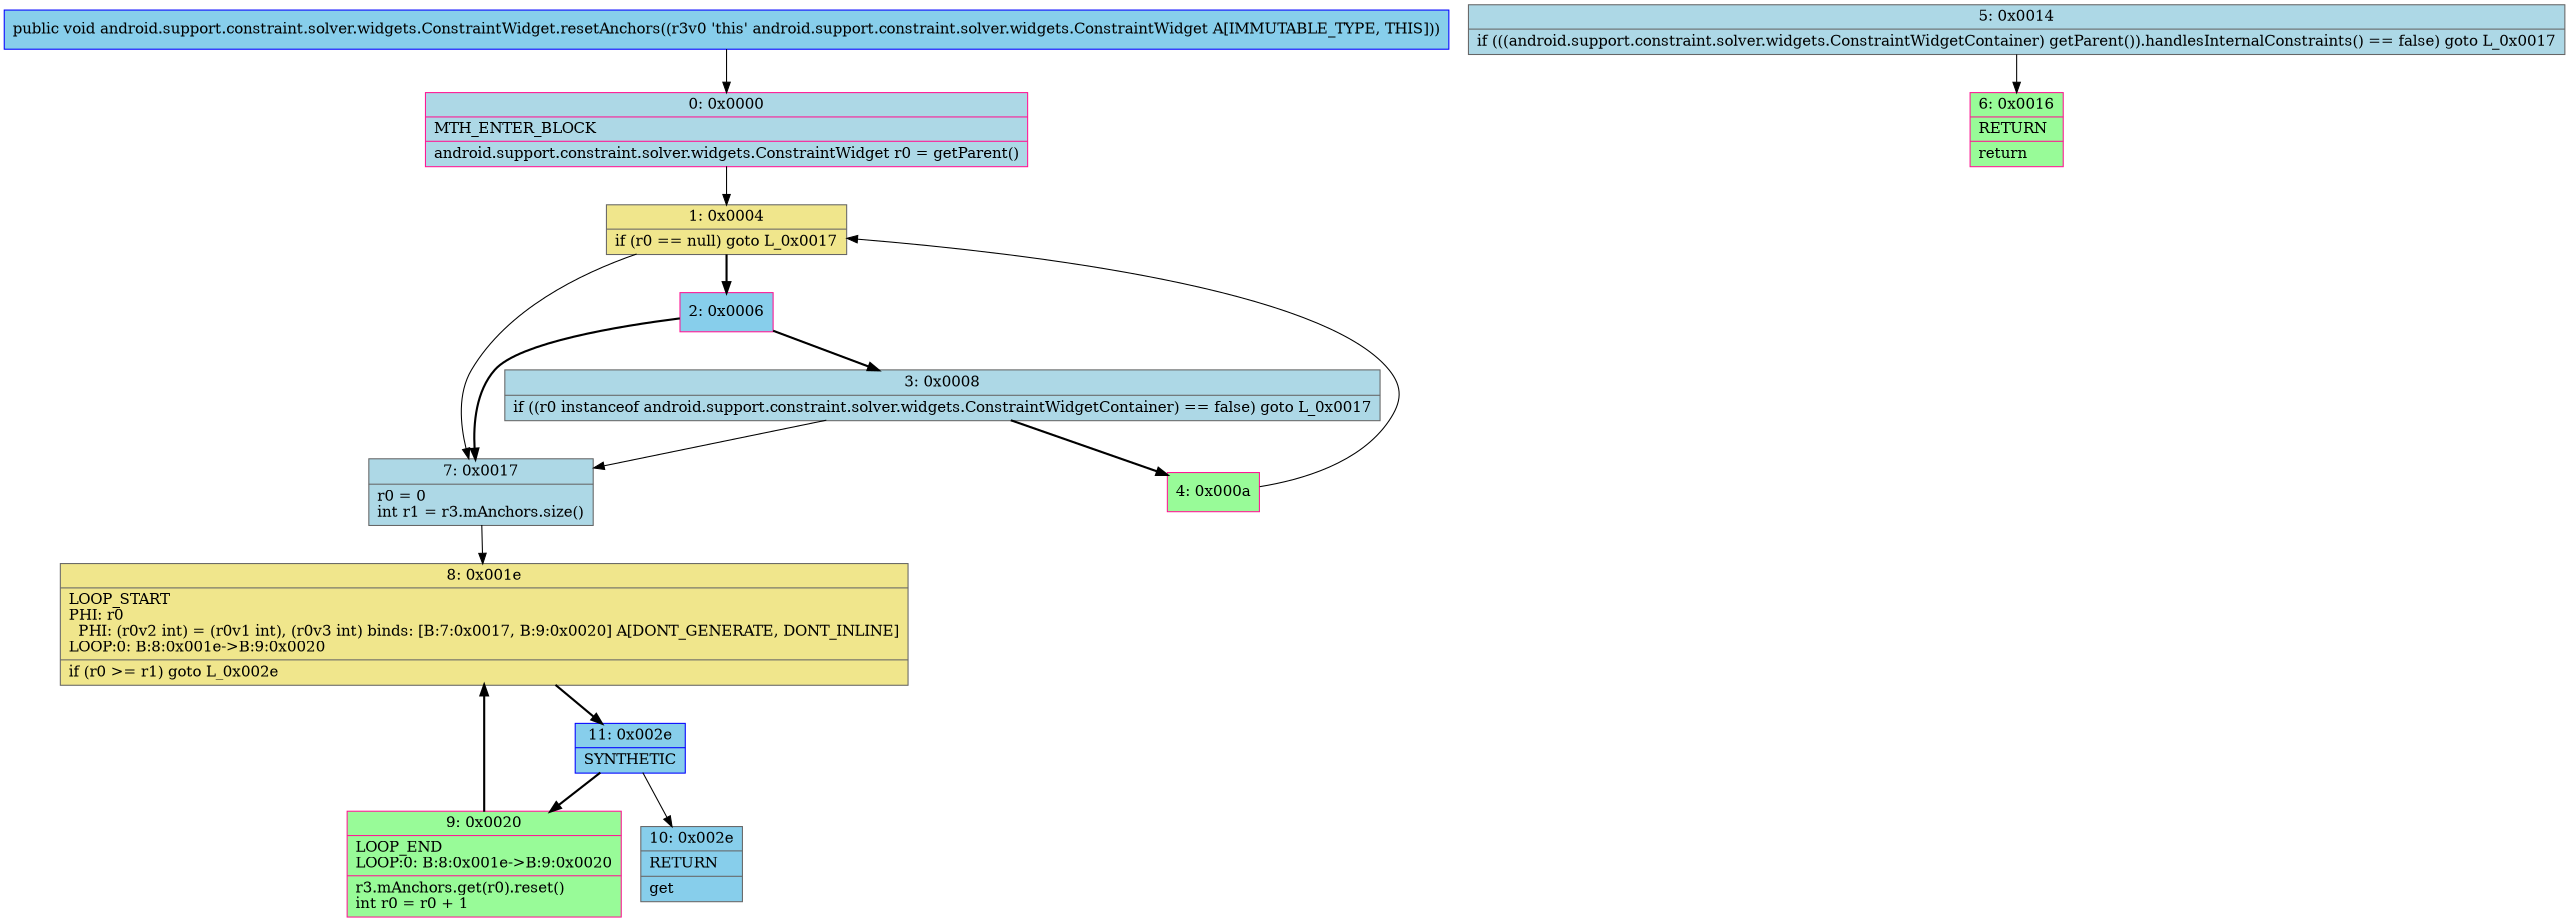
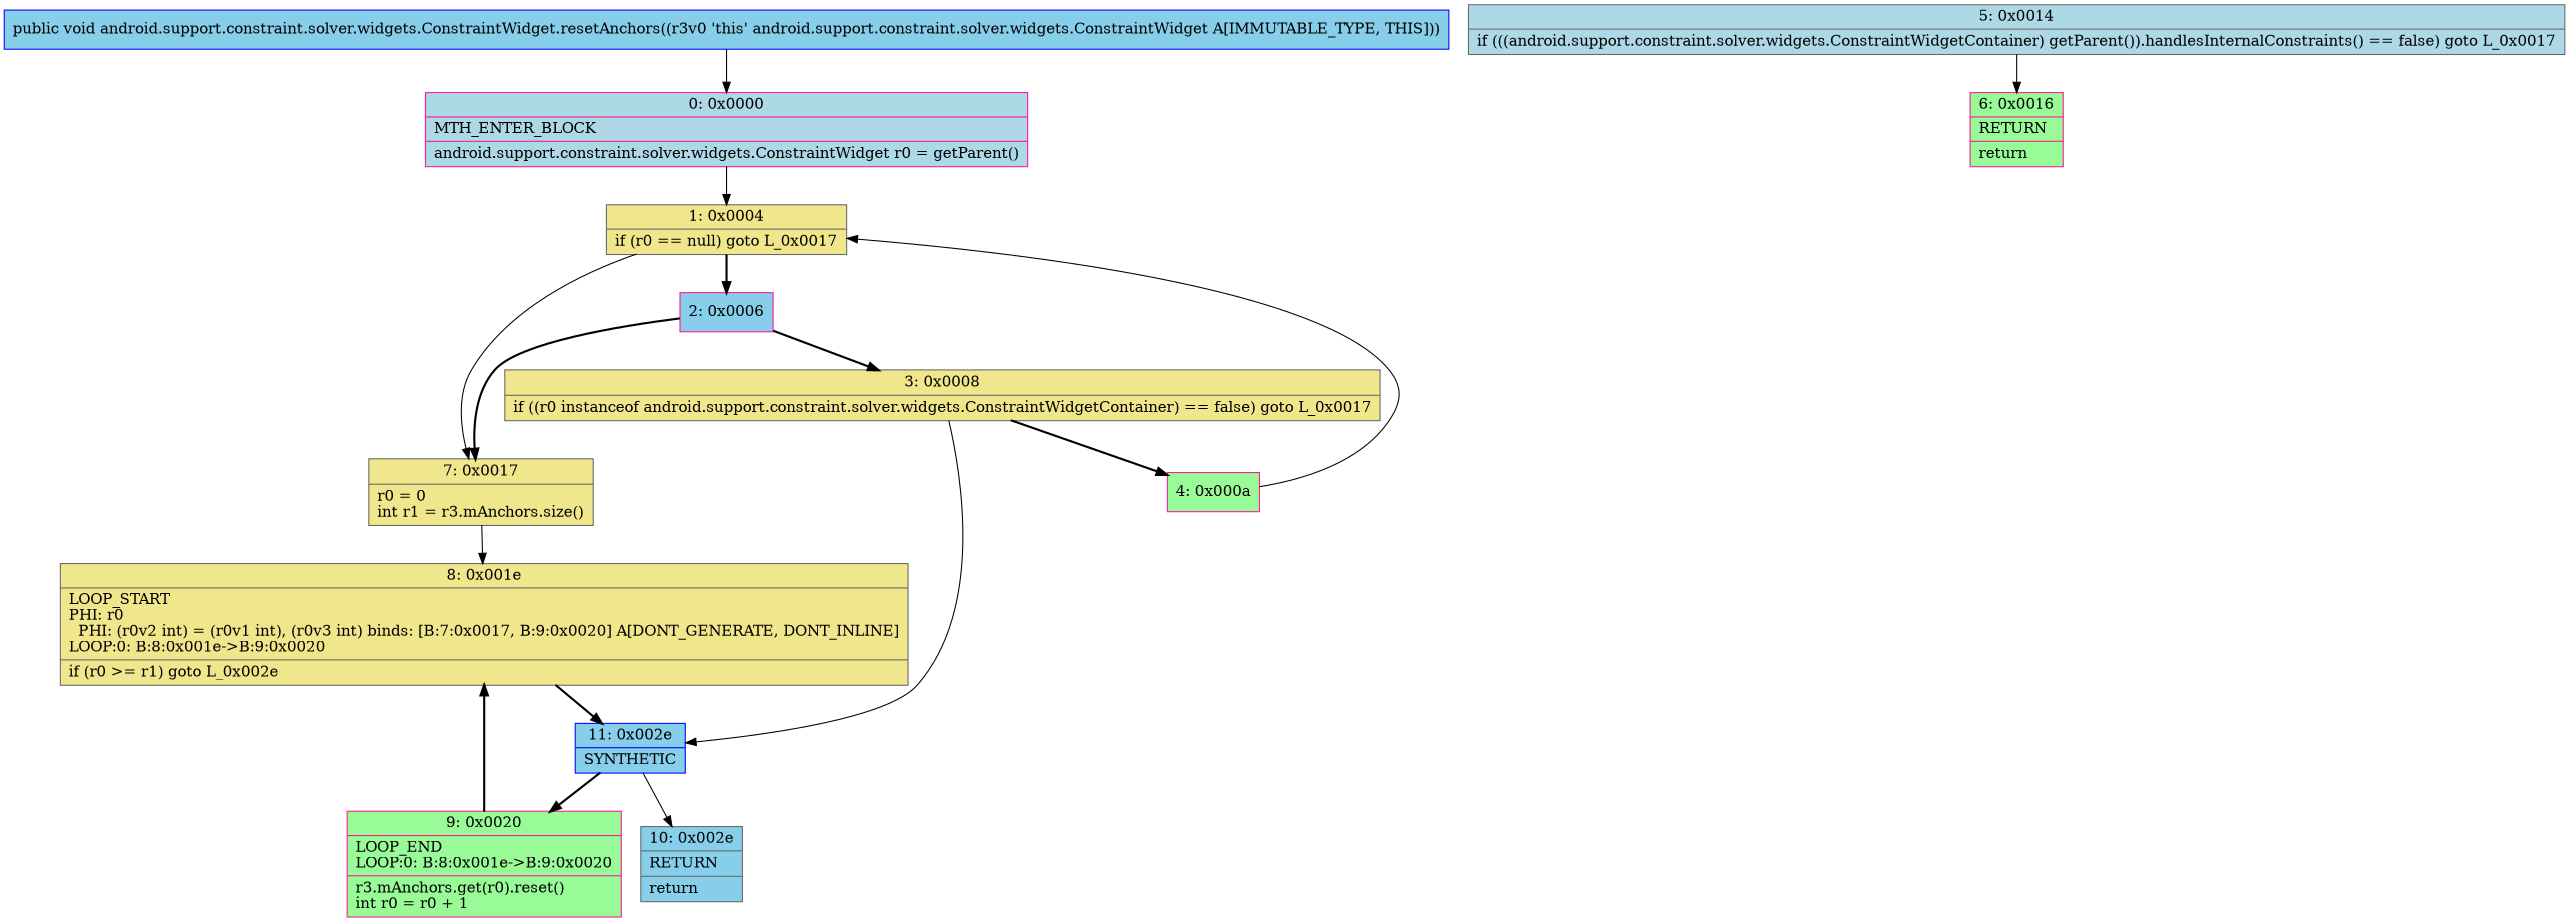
node "3: 0x0008": fillcolor lightblue -> khaki
edge "3: 0x0008" -> "7: 0x0017": now "3: 0x0008" -> "11: 0x002e"
node "7: 0x0017": fillcolor lightblue -> khaki
node "10: 0x002e": text "get" -> "return"
